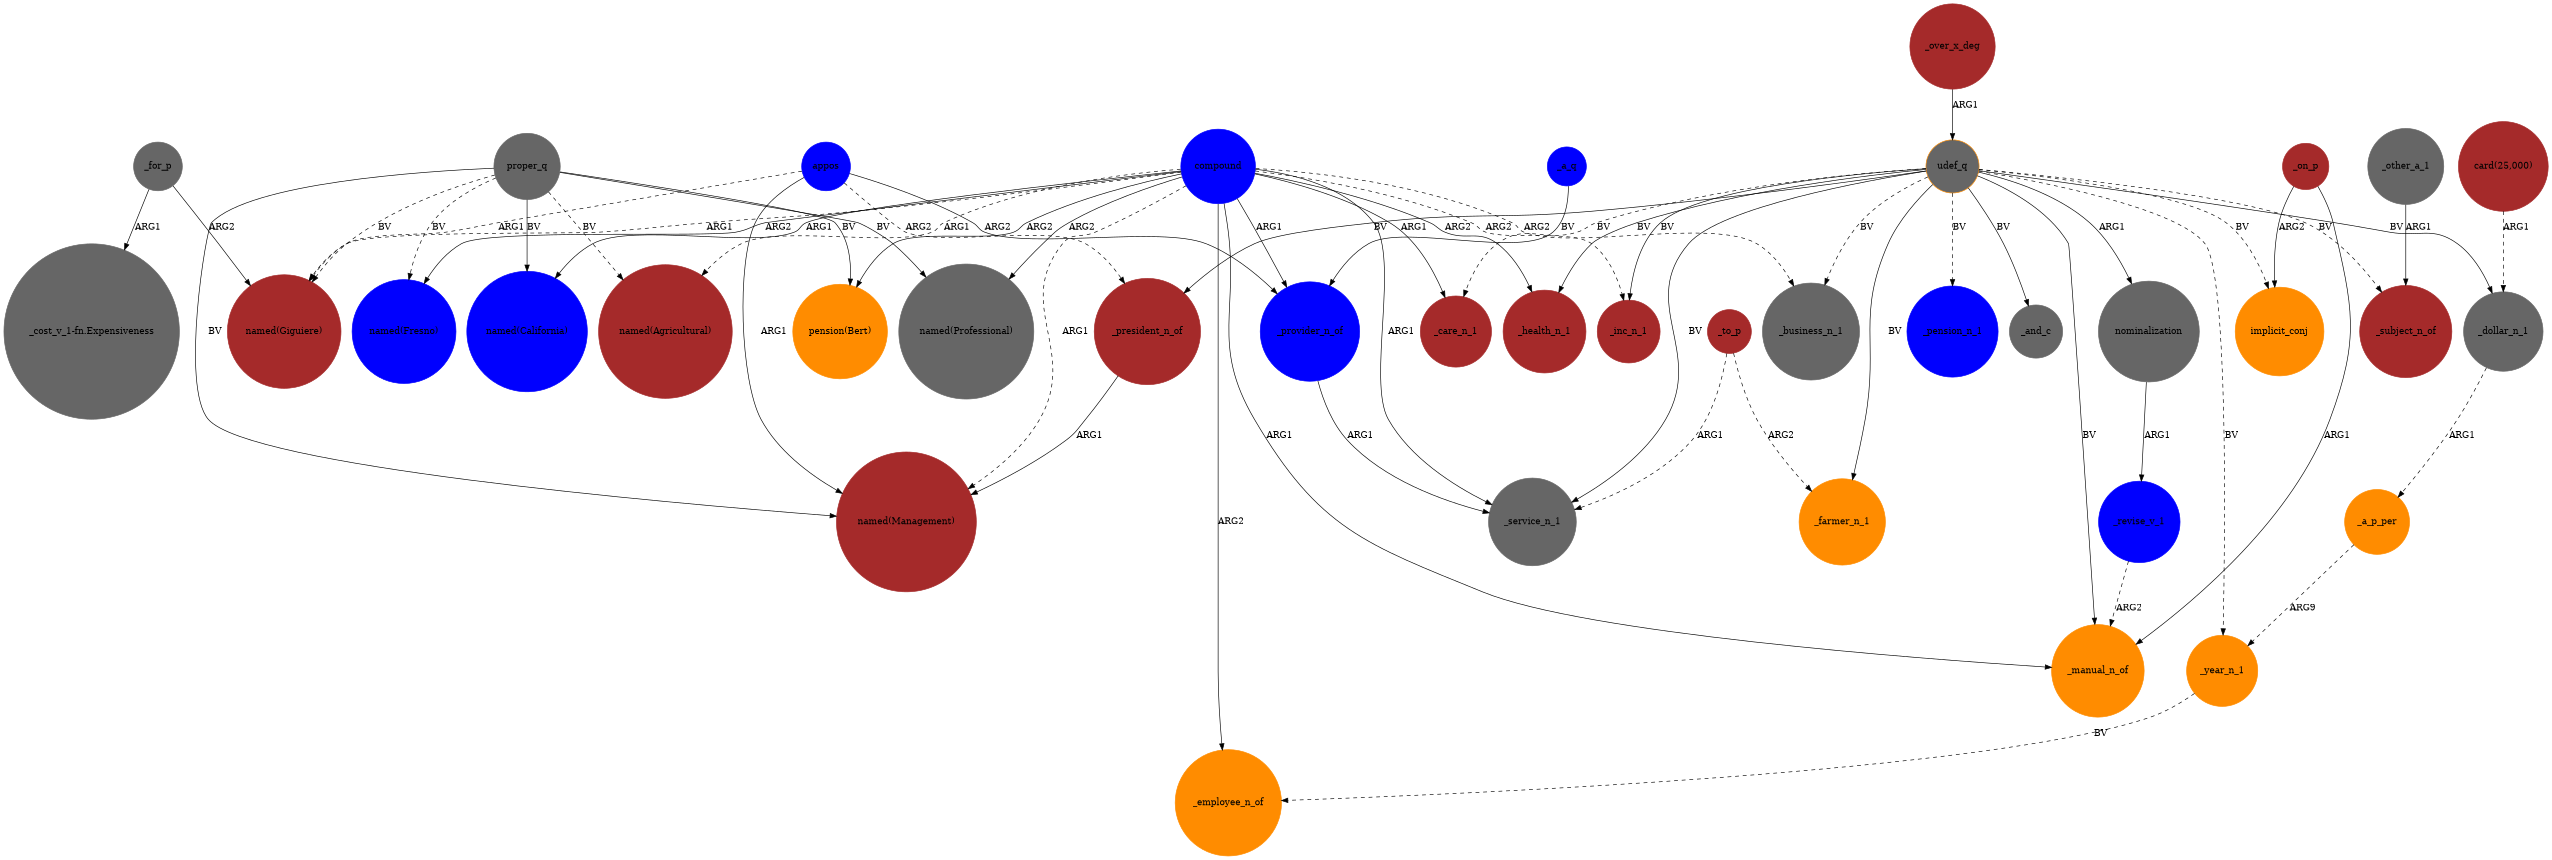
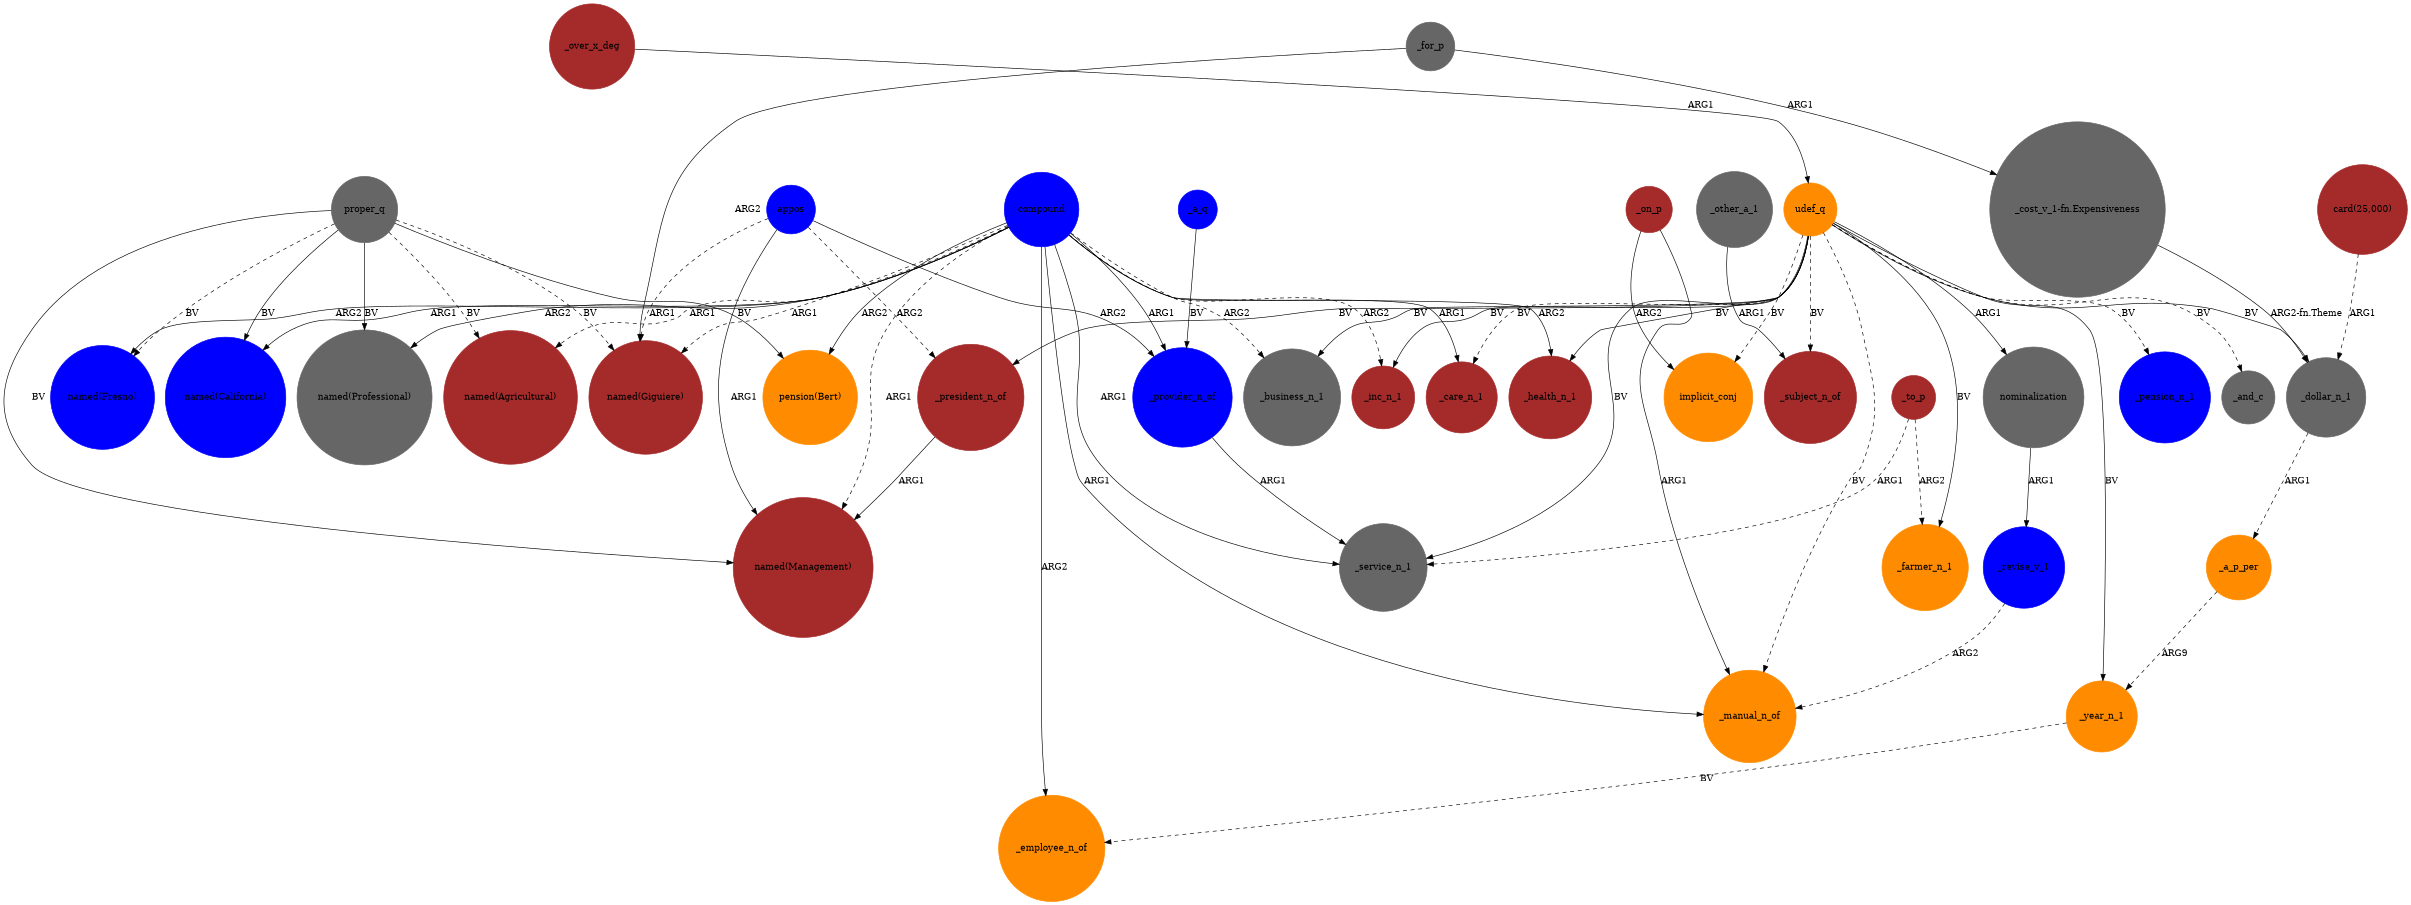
node "udef_q": fillcolor gray40 -> darkorange
edge "udef_q" -> "_business_n_1": style dashed -> solid
edge "udef_q" -> "_and_c": style solid -> dashed
edge "_cost_v_1-fn.Expensiveness" -> "_dollar_n_1": added, label "ARG2-fn.Theme"
edge "udef_q" -> "_year_n_1": style dashed -> solid
edge "udef_q" -> "_manual_n_of": style solid -> dashed
